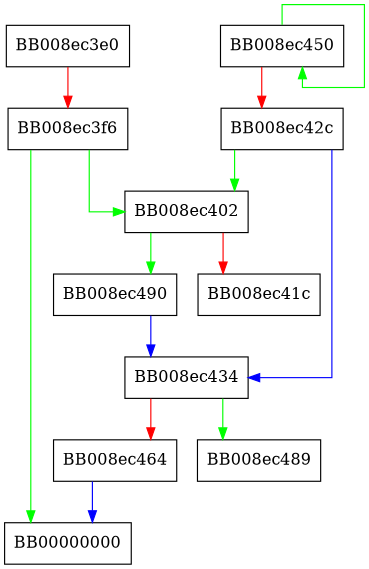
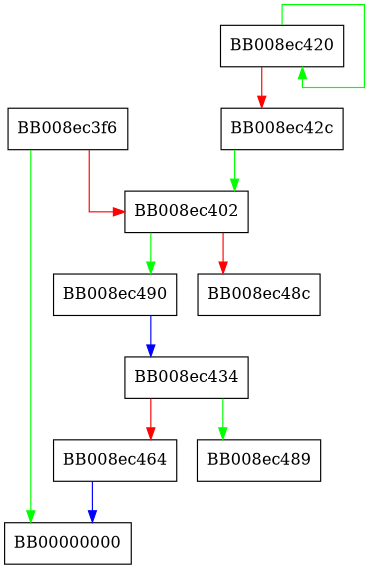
node "BB008ec3e0": removed
node "BB008ec450": label "BB008ec450" -> "BB008ec420"
edge "BB008ec3f6" -> "BB008ec402": color green -> red
node "BB008ec41c": label "BB008ec41c" -> "BB008ec48c"
edge "BB008ec42c" -> "BB008ec434": removed
